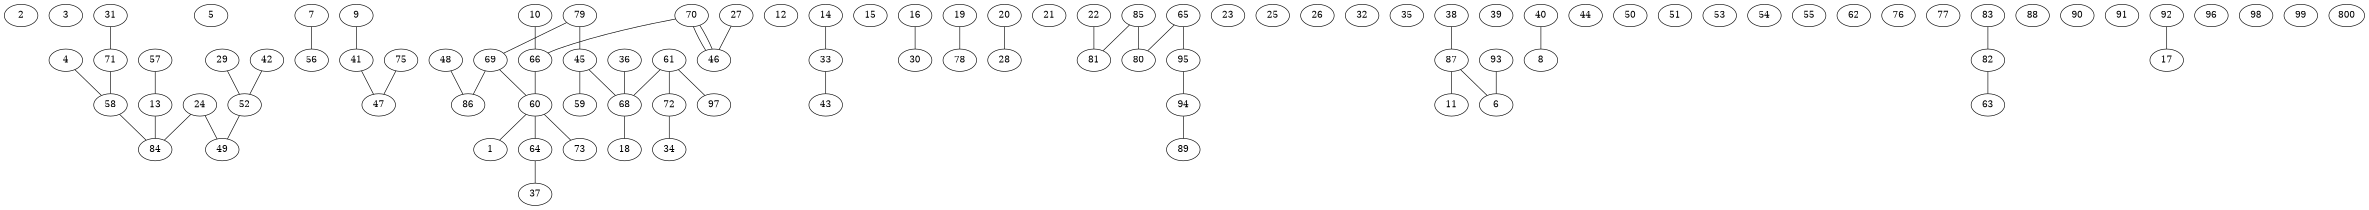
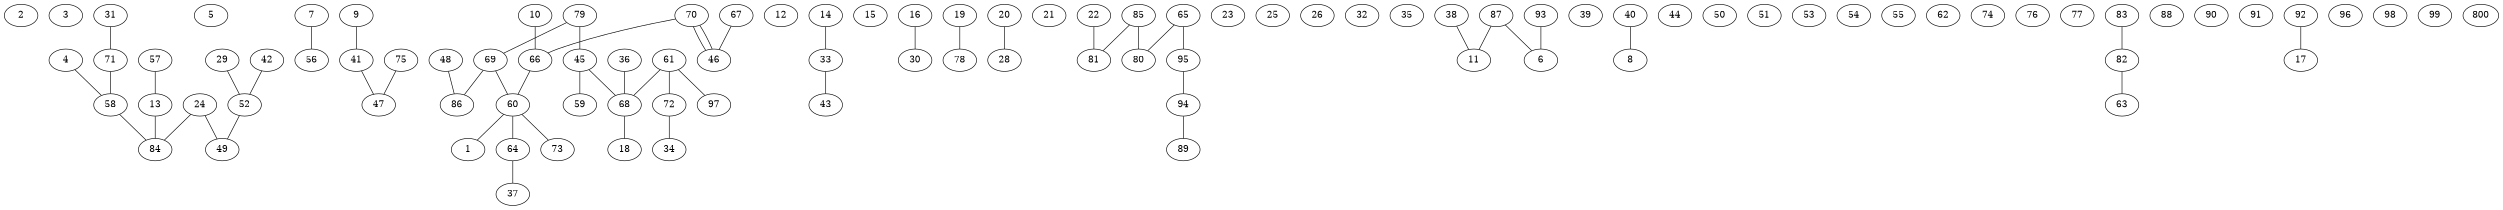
node "27": label "27" -> "67"
node "74": added
edge "38" -- "87": now "38" -- "11"
